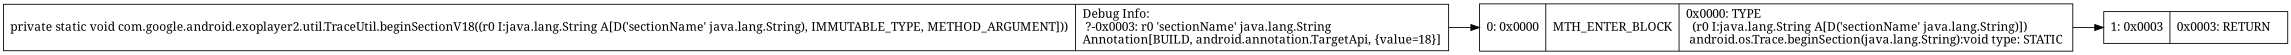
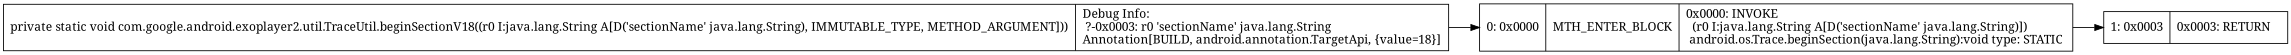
node "0: 0x0000": text "0x0000: TYPE" -> "0x0000: INVOKE"
